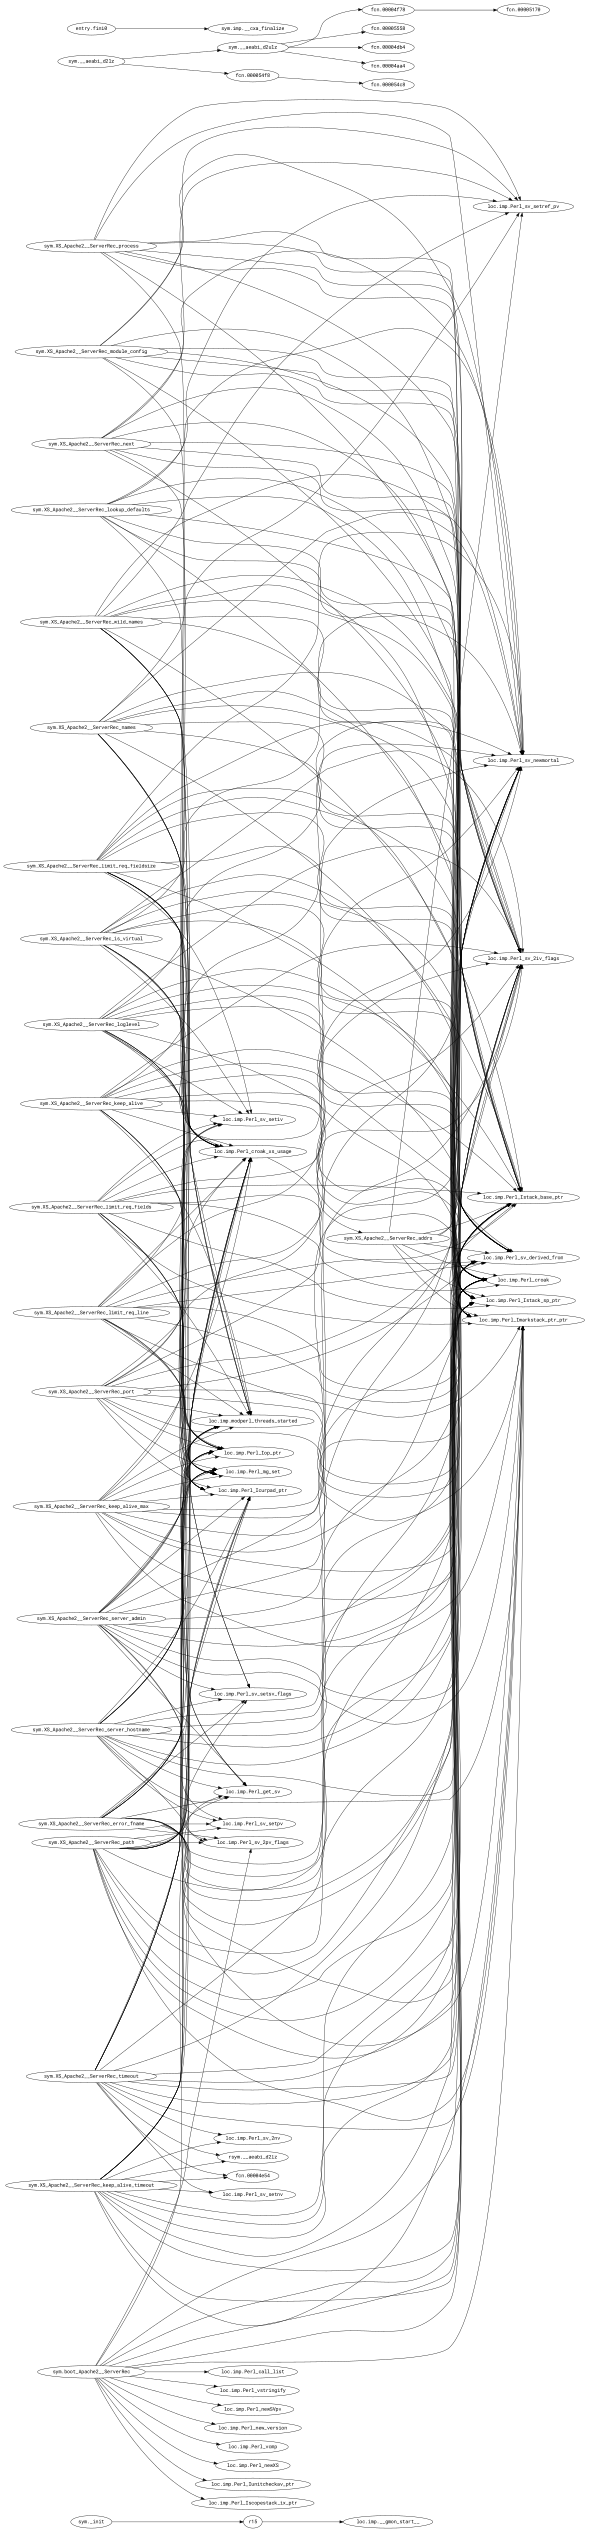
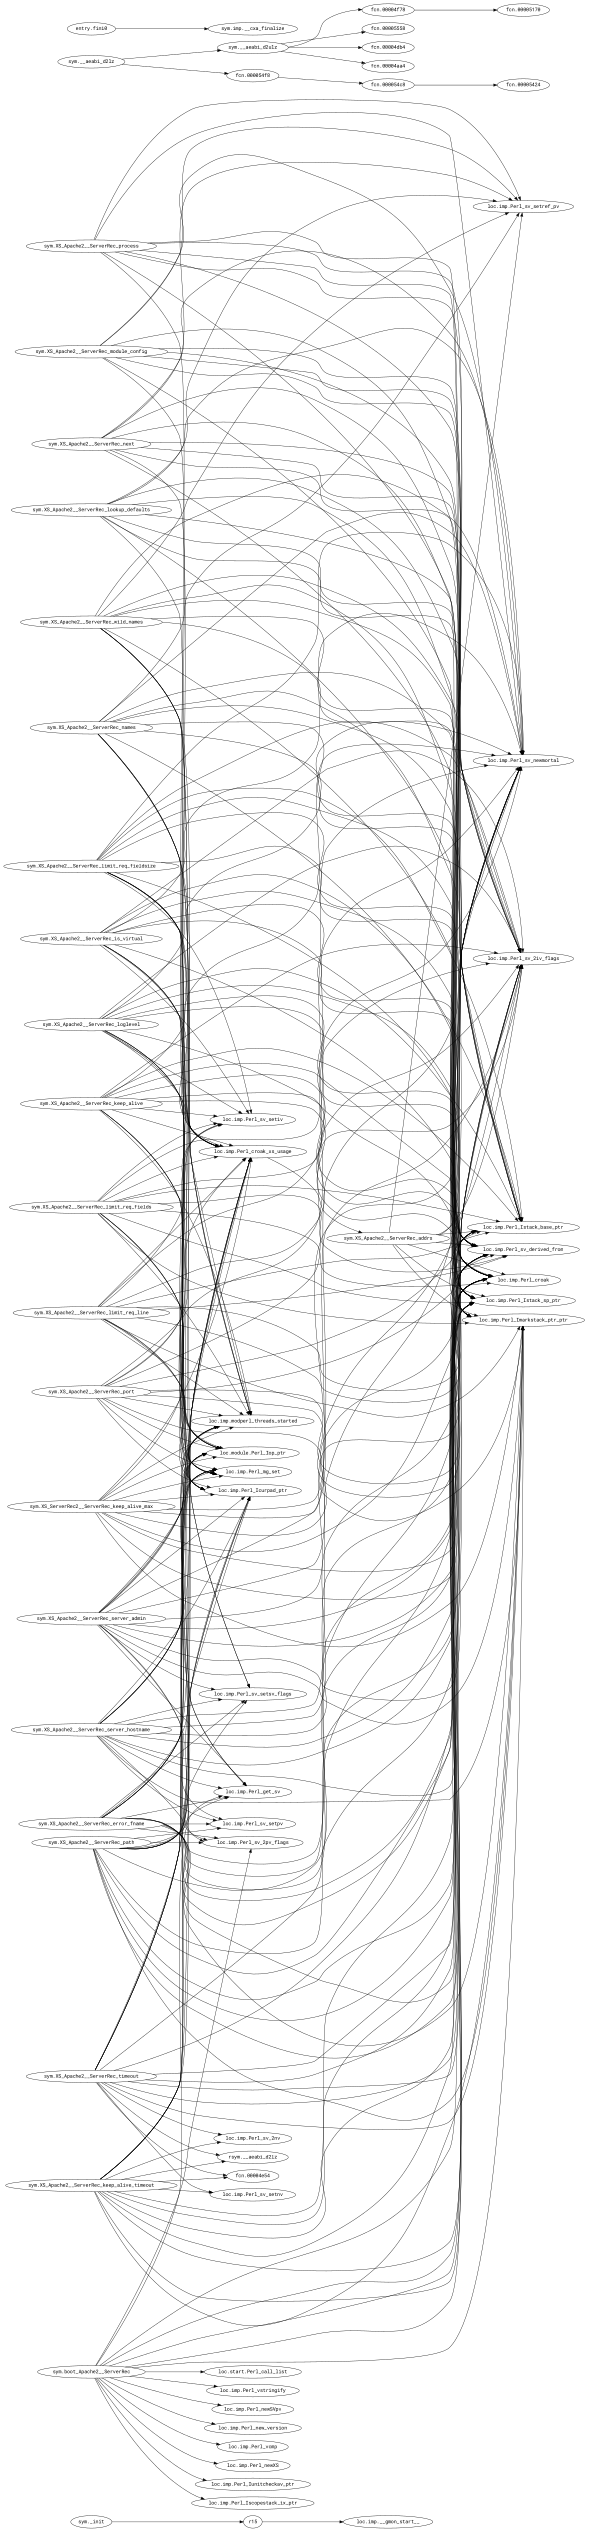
node "fcn.00005424": added
node "loc.imp.Perl_Iop_ptr": label "loc.imp.Perl_Iop_ptr" -> "loc.module.Perl_Iop_ptr"
node "sym.XS_Apache2__ServerRec_keep_alive_max": label "sym.XS_Apache2__ServerRec_keep_alive_max" -> "sym.XS_ServerRec2__ServerRec_keep_alive_max"
node "loc.imp.Perl_call_list": label "loc.imp.Perl_call_list" -> "loc.start.Perl_call_list"
